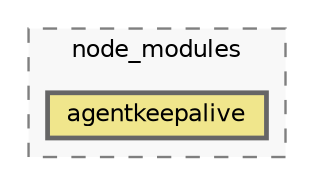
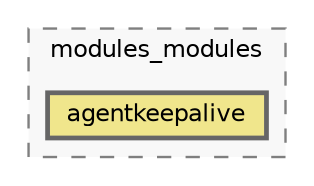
cluster "node_modules": label "node_modules" -> "modules_modules"
